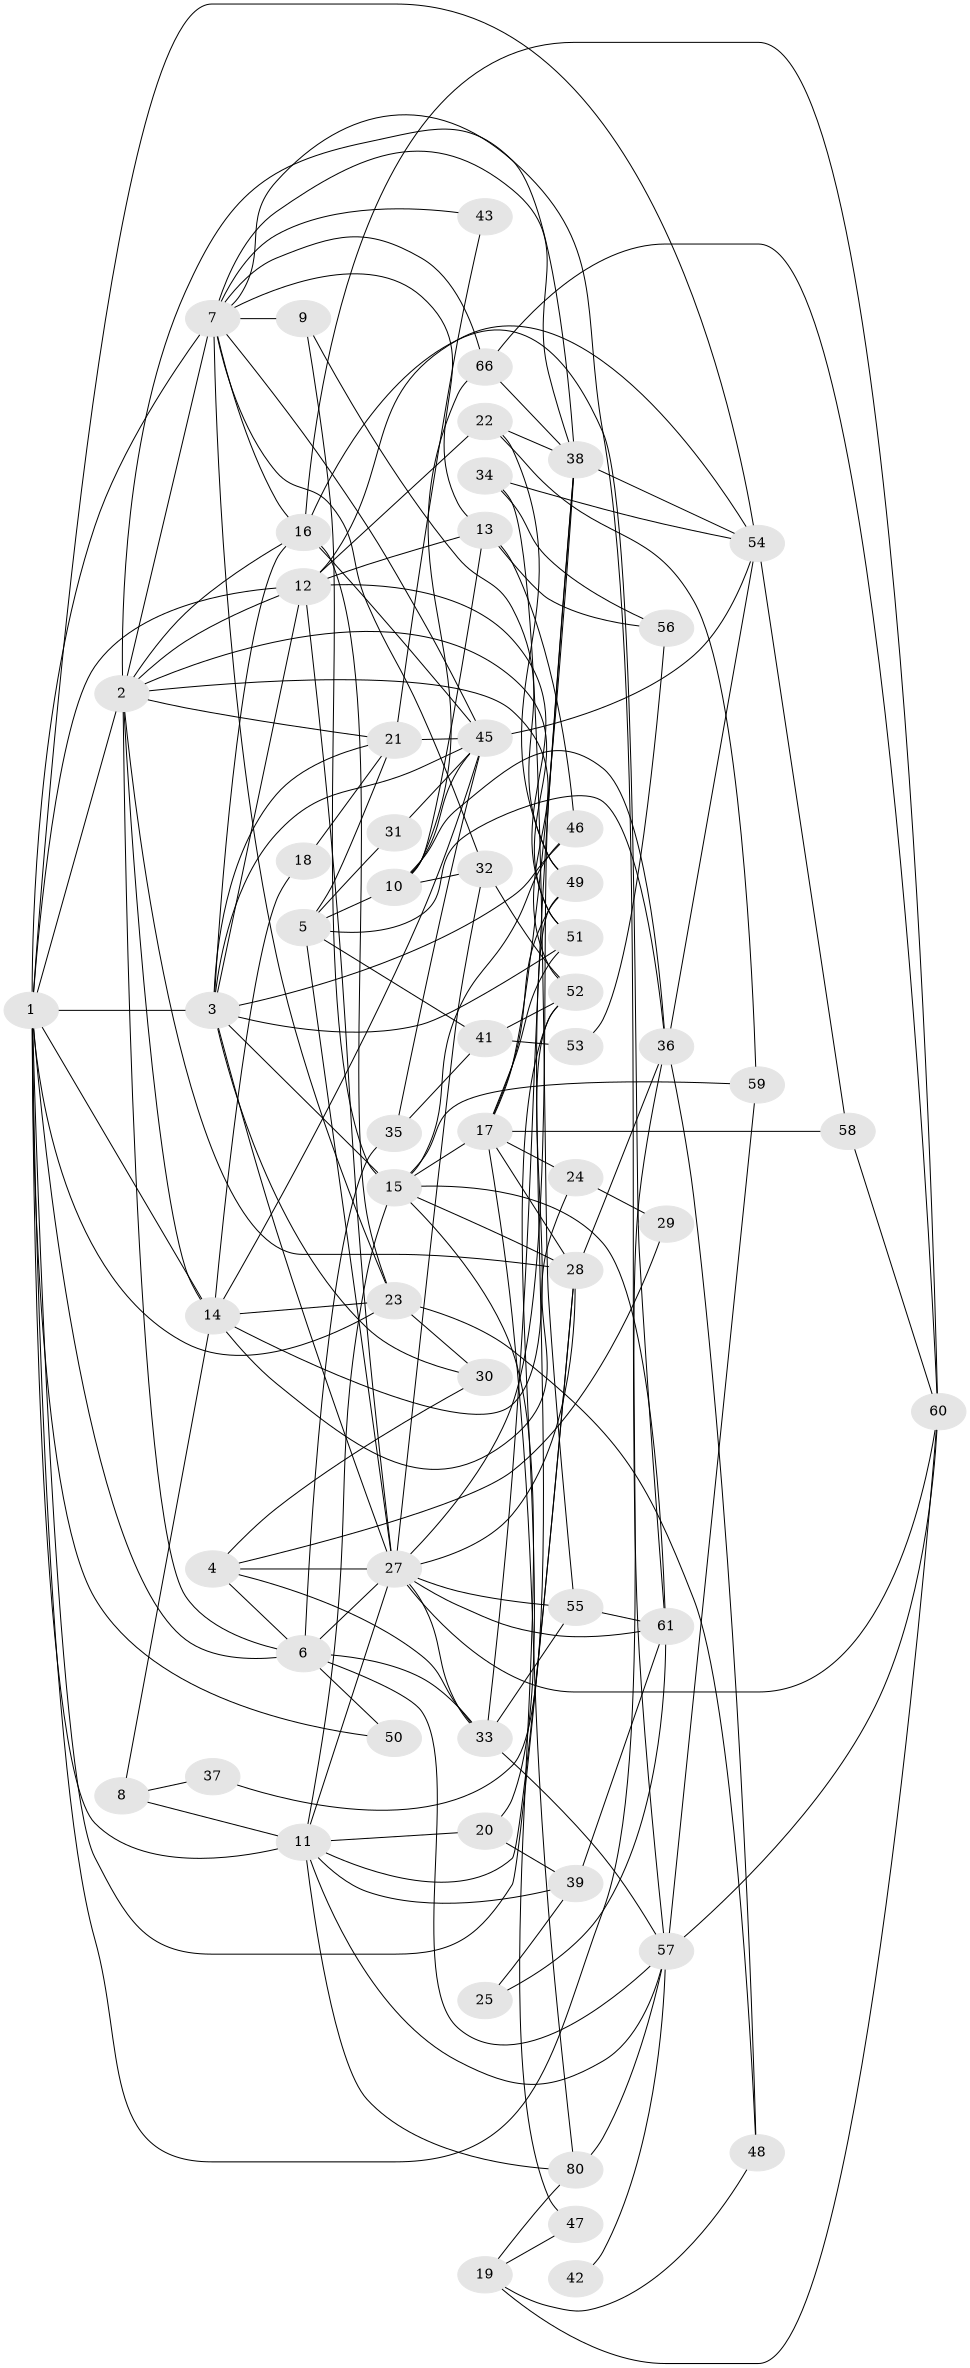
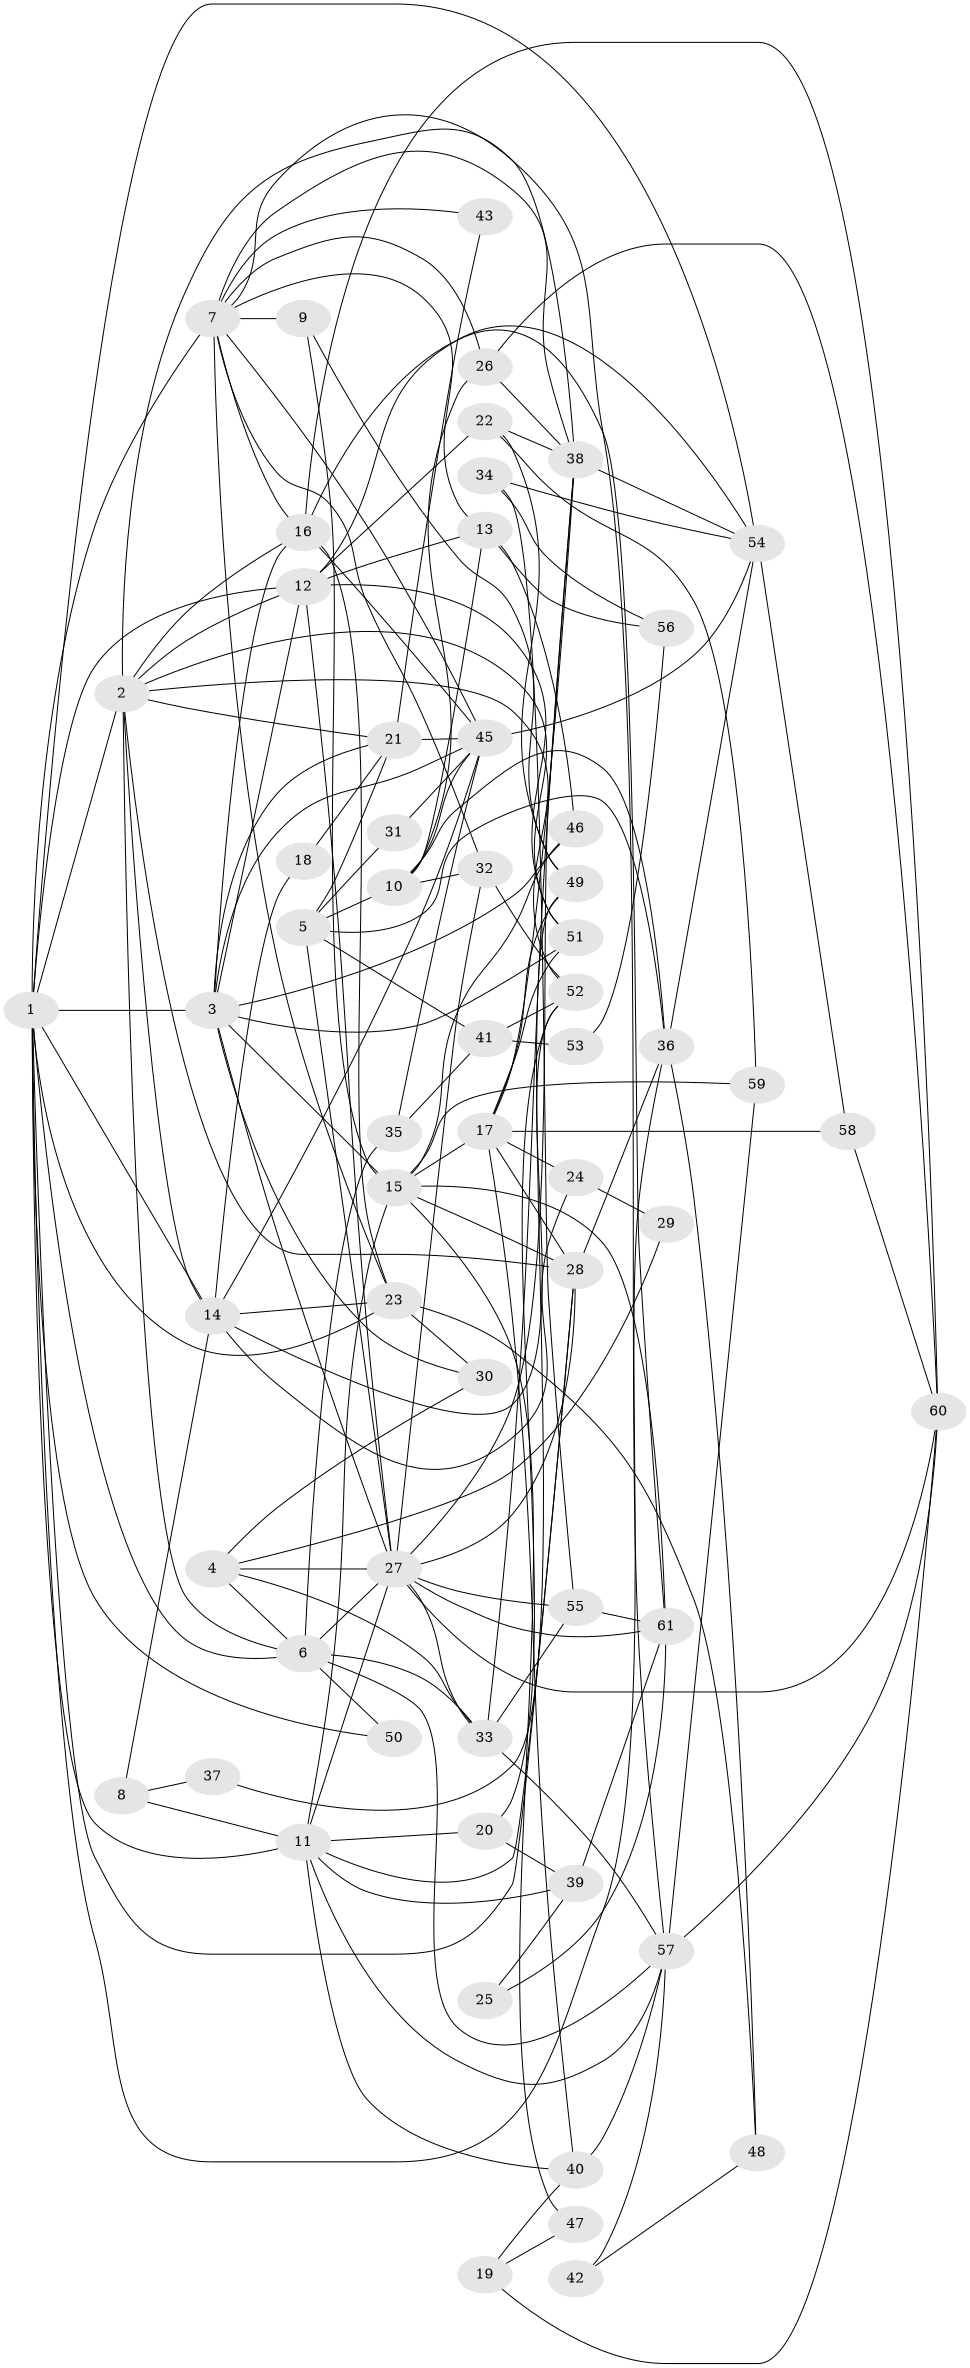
node "66": label "66" -> "26"
edge "7" -- "2": removed
node "80": label "80" -> "40"
edge "48" -- "19": now "48" -- "42"
